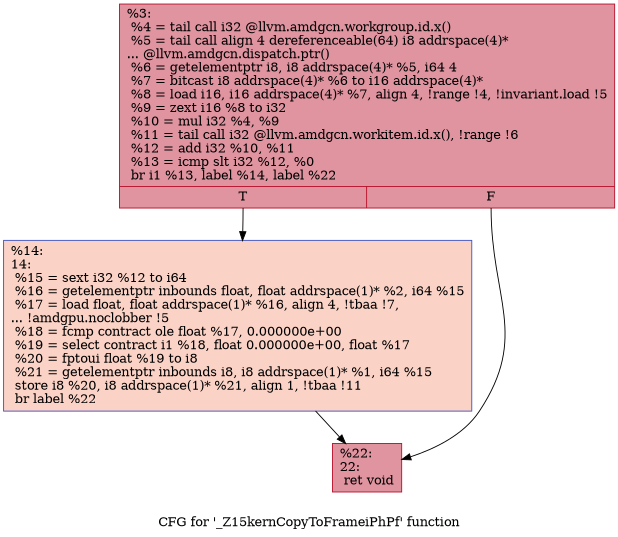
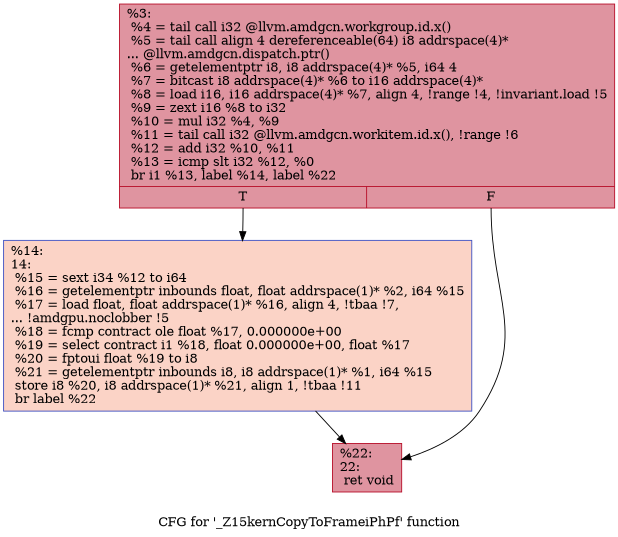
node "%14:": text "%15 = sext i32 %12 to i64" -> "%15 = sext i34 %12 to i64"
